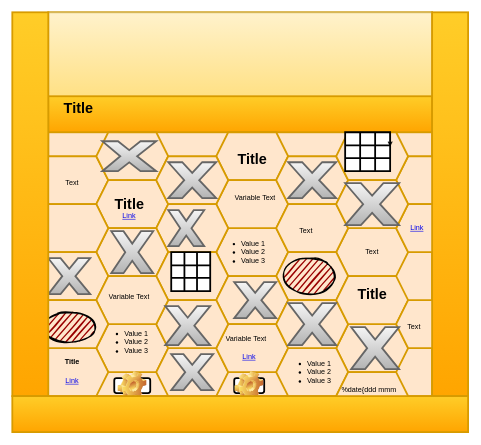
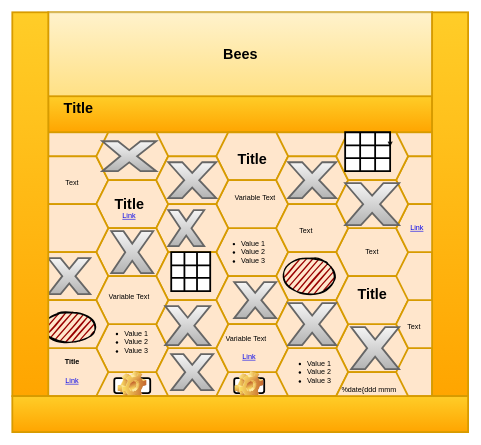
node "Bees": added
